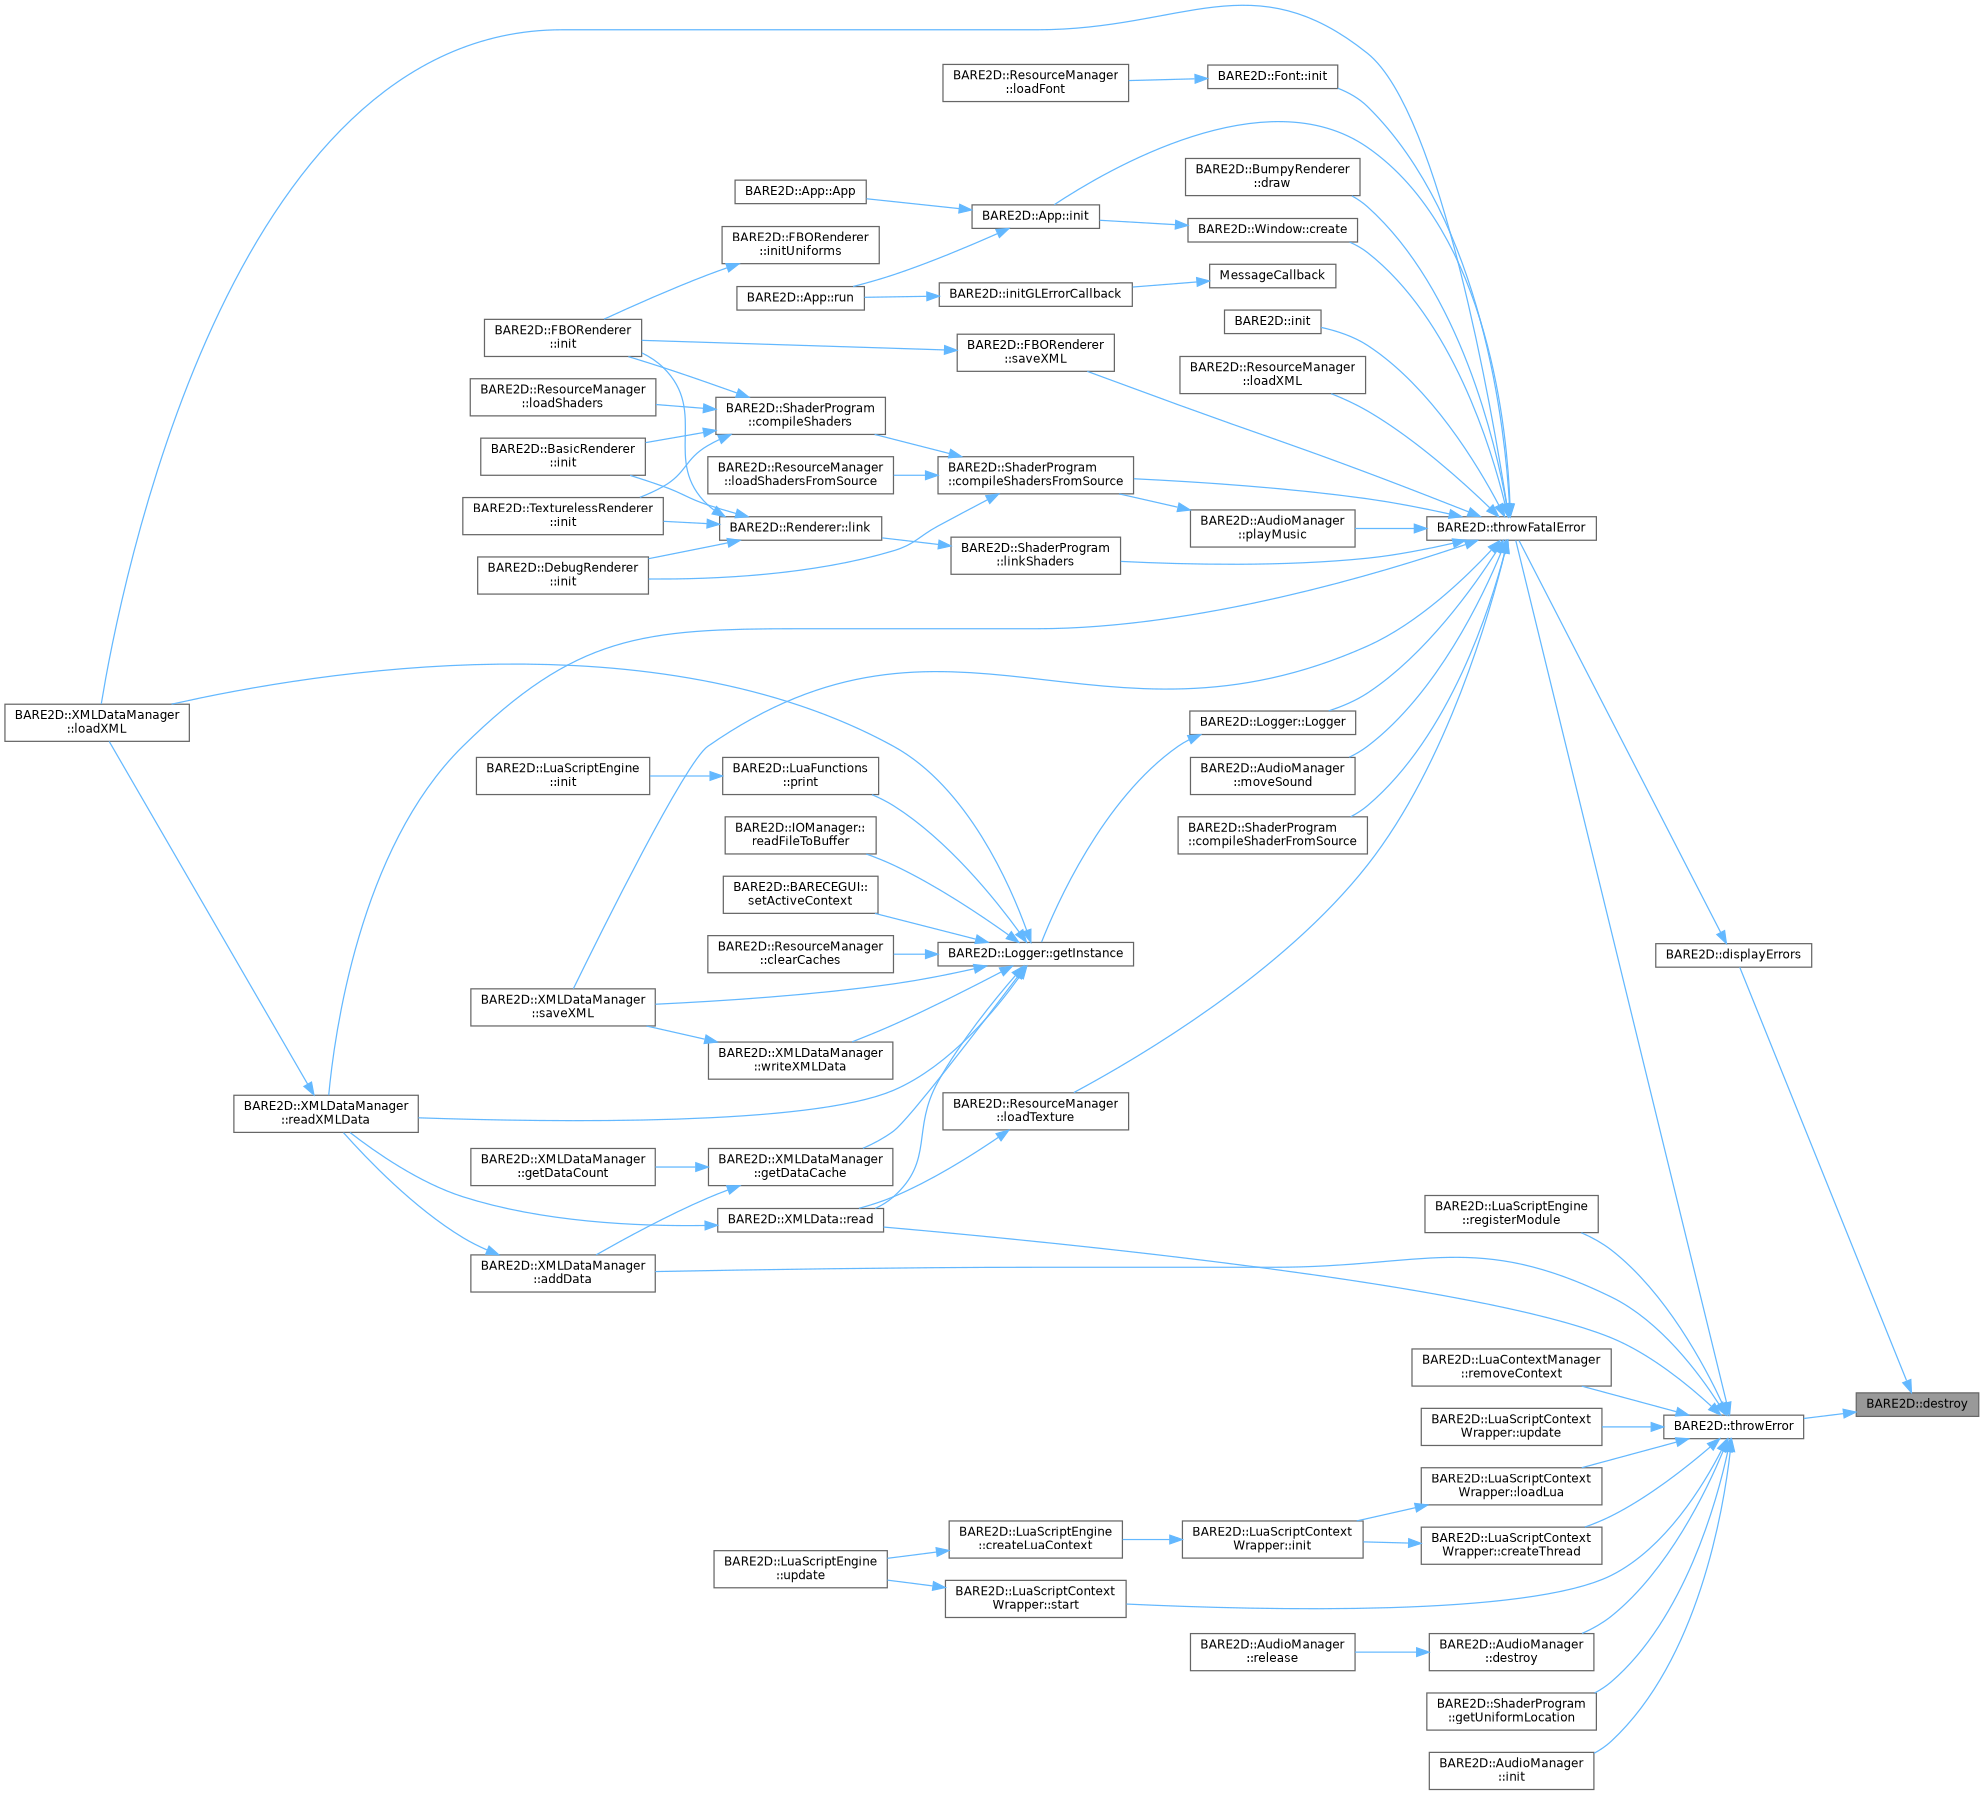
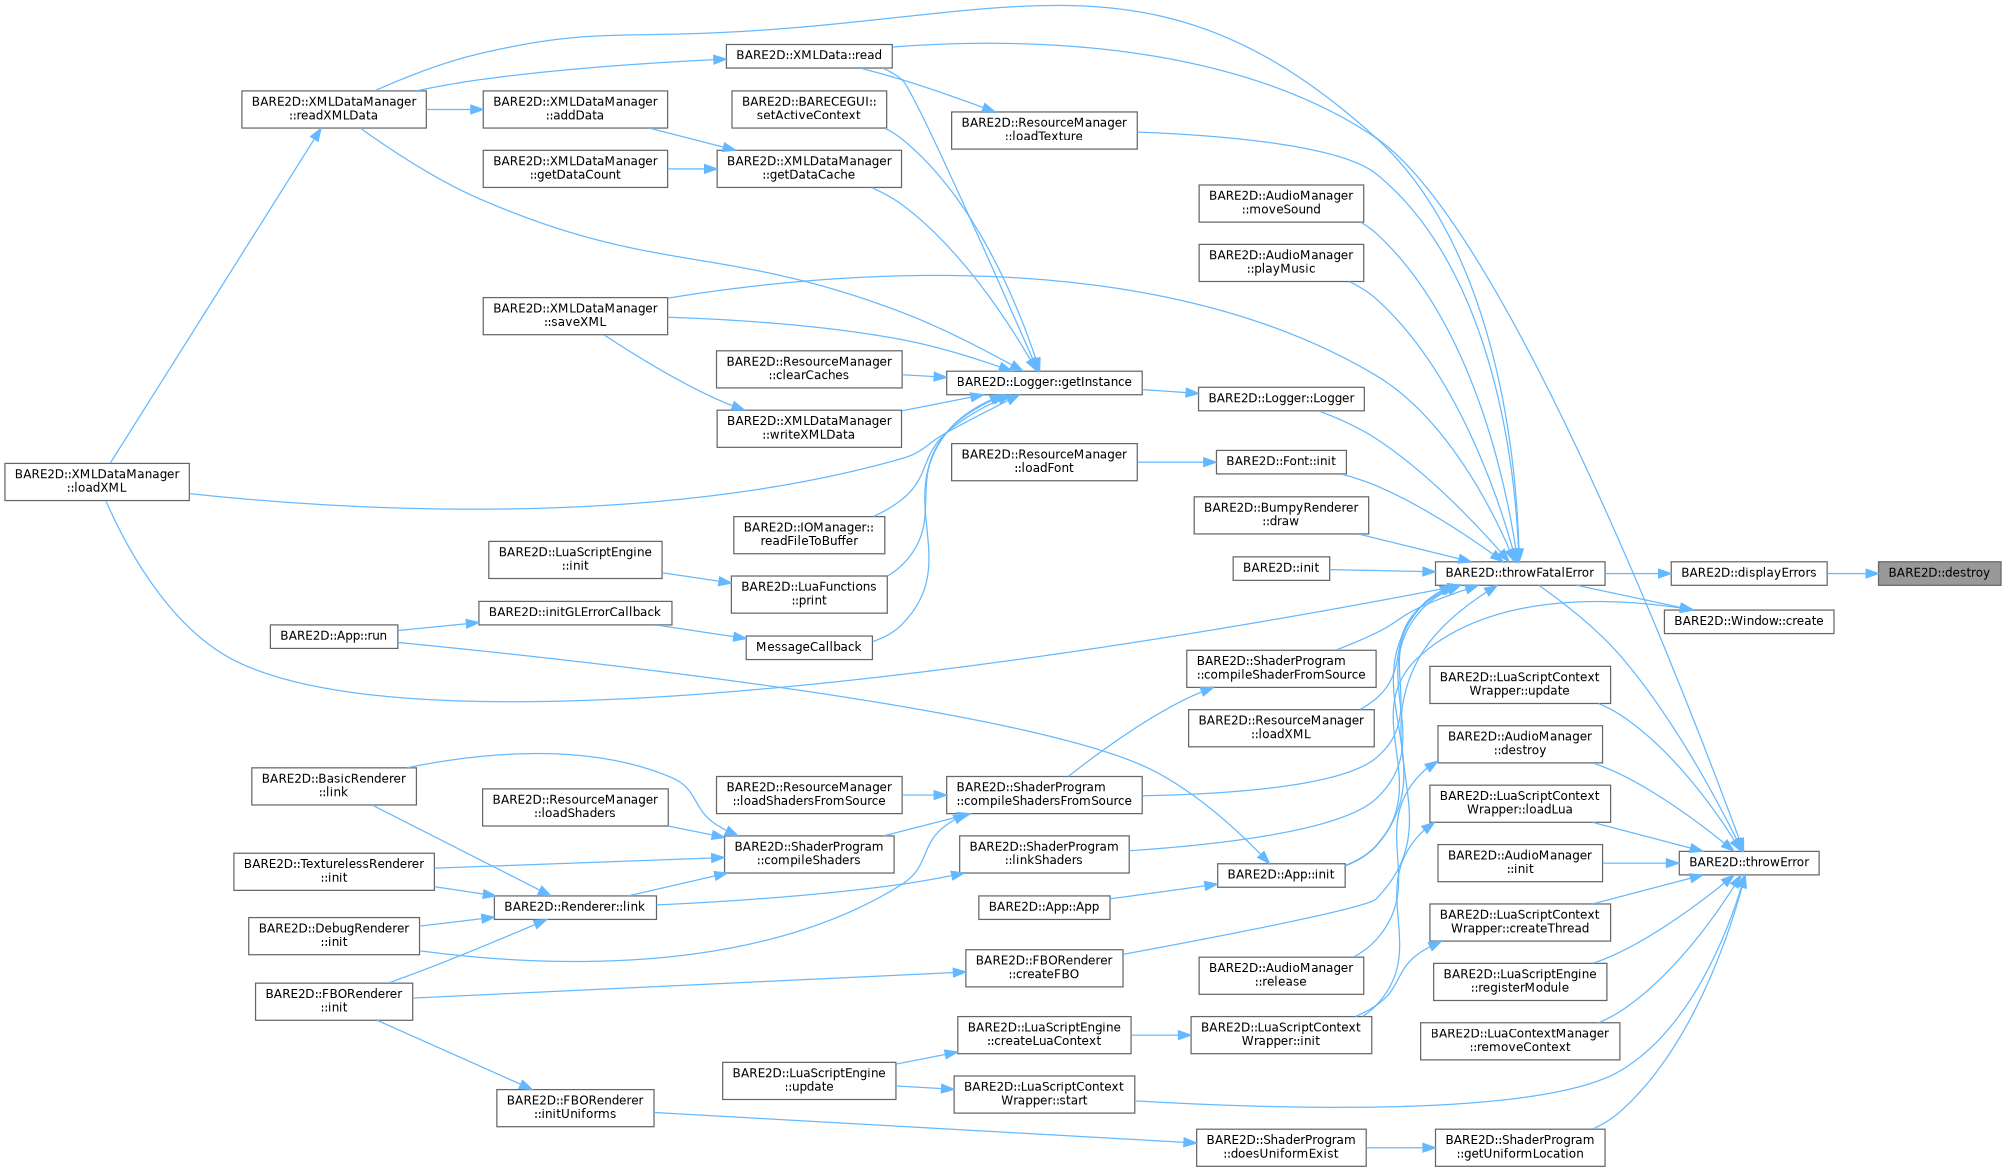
node "BARE2D::FBORenderer ::saveXML": label "BARE2D::FBORenderer ::saveXML" -> "BARE2D::FBORenderer ::createFBO"
edge "BARE2D::Window::create" -> "BARE2D::throwFatalError": reversed
edge "BARE2D::FBORenderer ::init" -> "BARE2D::ShaderProgram ::compileShaders": now "BARE2D::Renderer::link" -> "BARE2D::ShaderProgram ::compileShaders"
node "BARE2D::BasicRenderer ::init": label "BARE2D::BasicRenderer ::init" -> "BARE2D::BasicRenderer ::link"
edge "BARE2D::ShaderProgram ::compileShadersFromSource" -> "BARE2D::AudioManager ::playMusic": now "BARE2D::ShaderProgram ::compileShadersFromSource" -> "BARE2D::ShaderProgram ::compileShaderFromSource"
edge "MessageCallback" -> "BARE2D::Logger::getInstance": added
node "BARE2D::ShaderProgram ::doesUniformExist": added
edge "BARE2D::XMLDataManager ::addData" -> "BARE2D::throwError": removed
edge "BARE2D::throwError" -> "BARE2D::destroy": removed
